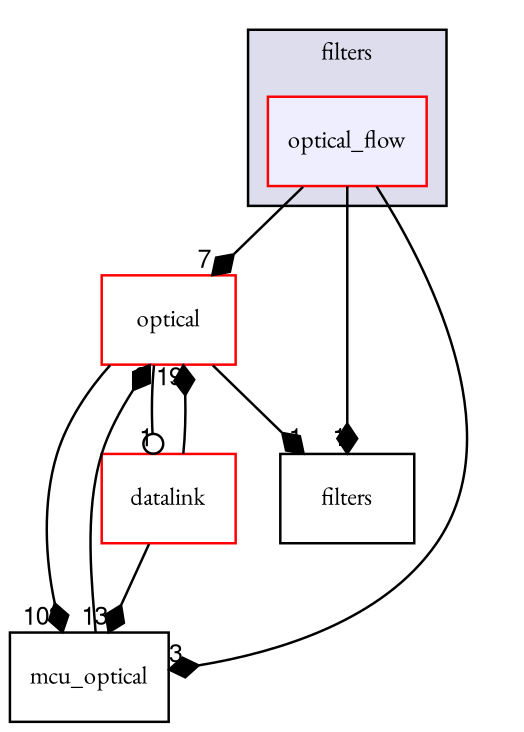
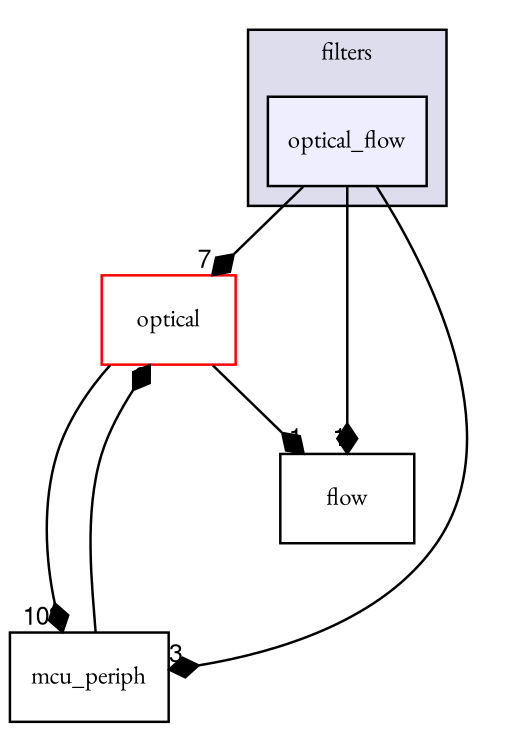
node "optical_flow": color red -> black
node "datalink": removed
node "filters": label "filters" -> "flow"
node "mcu_optical": label "mcu_optical" -> "mcu_periph"
